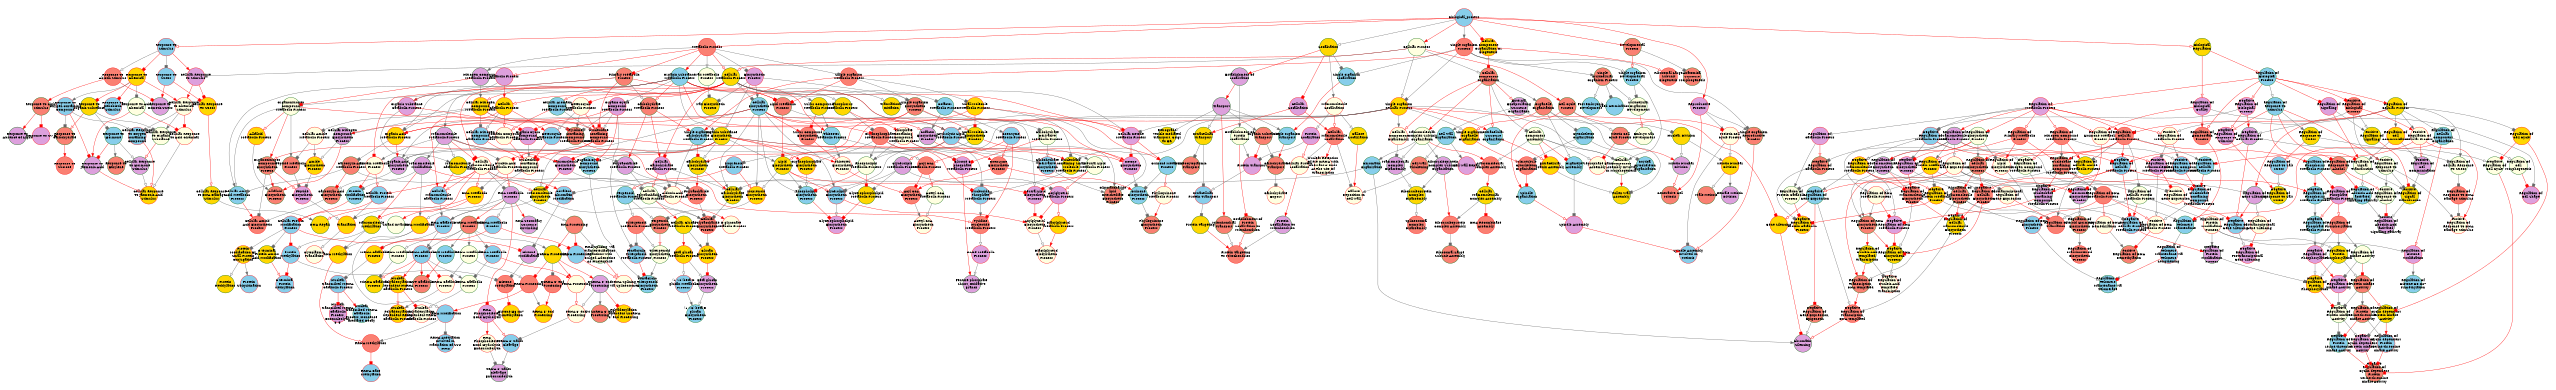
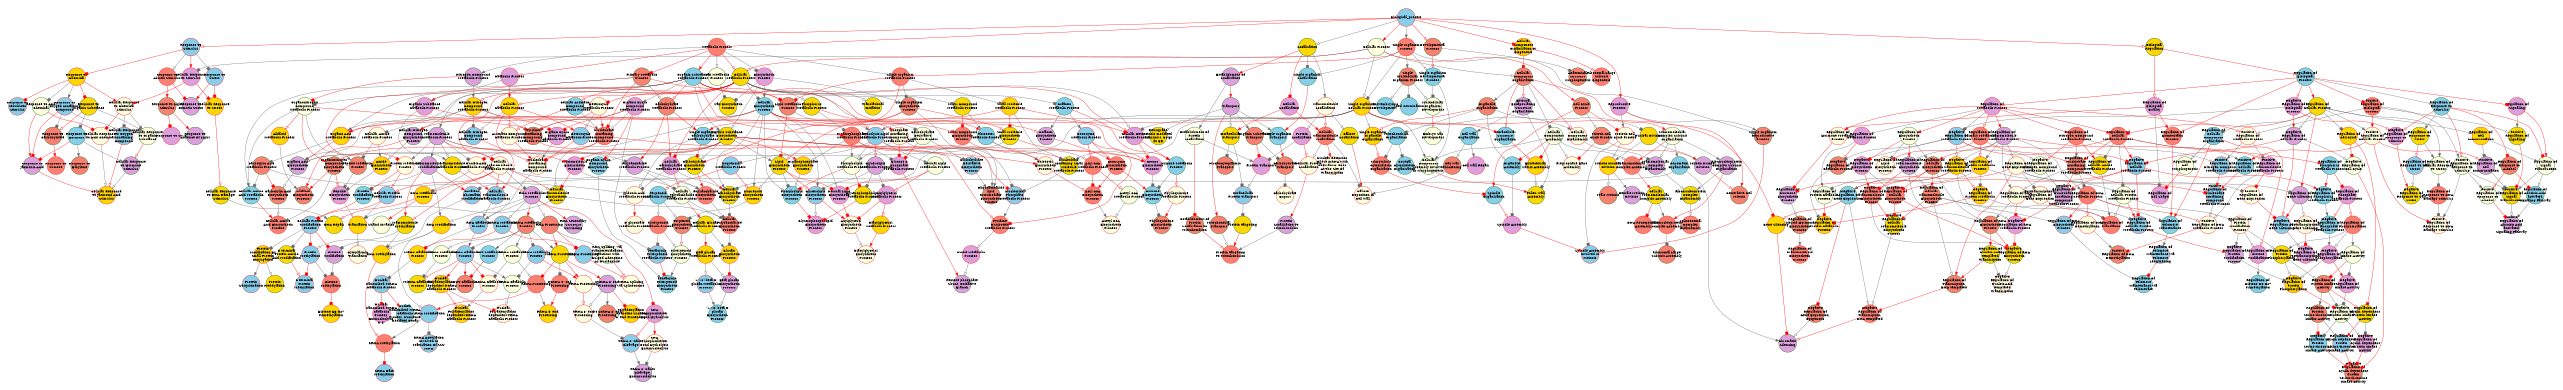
edge "Heterocycle Metabolic Process" -> "Pyridine containing Compound Metabolic Process": color gray40 -> red
node "Cytoskeleton Organization": label "Cytoskeleton Organization" -> "Mitochondrion Organization"
edge "Regulation Of Lipid Biosynthetic Process" -> "Regulation Of Steroid Hormone Biosynthetic Process": removed
